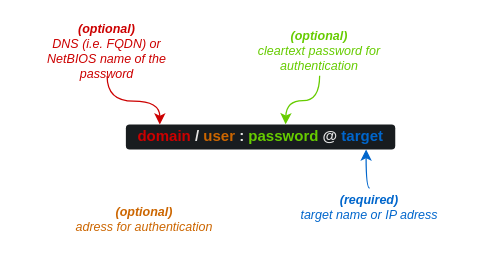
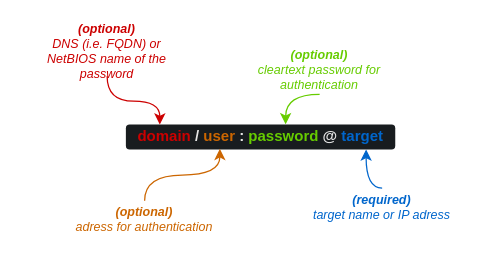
node "(optional) cleartext password for authentication": moved (319, 51) -> (319, 69)
edge "(optional) adress for authentication" -> "domain / user : password @ target": added
node "(required) target name or IP adress": moved (369, 207) -> (382, 207)
